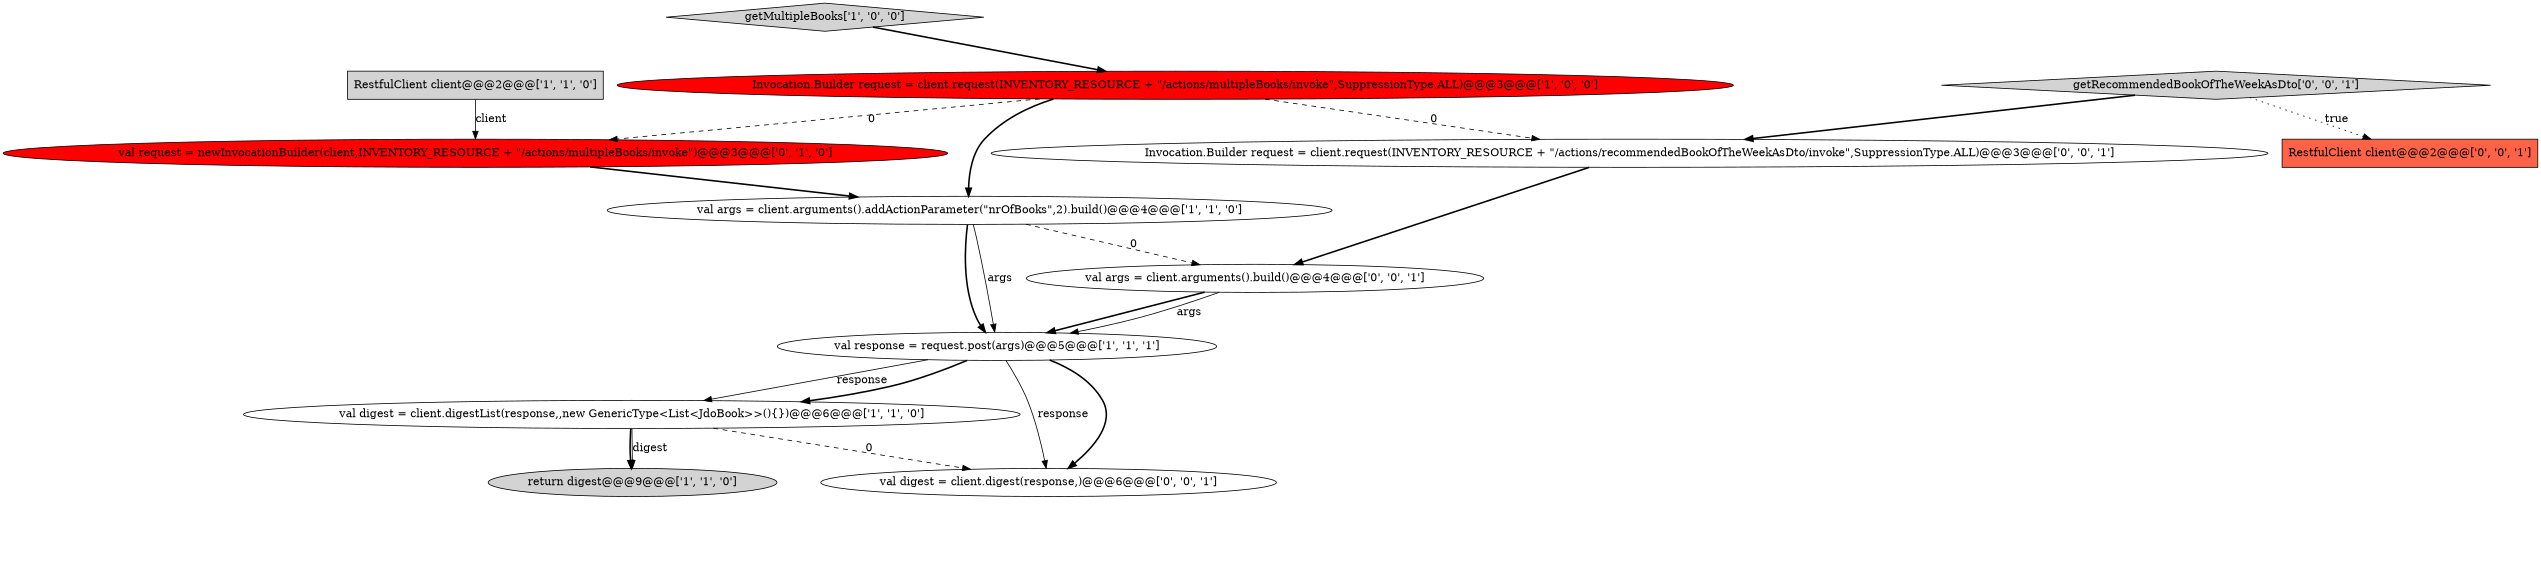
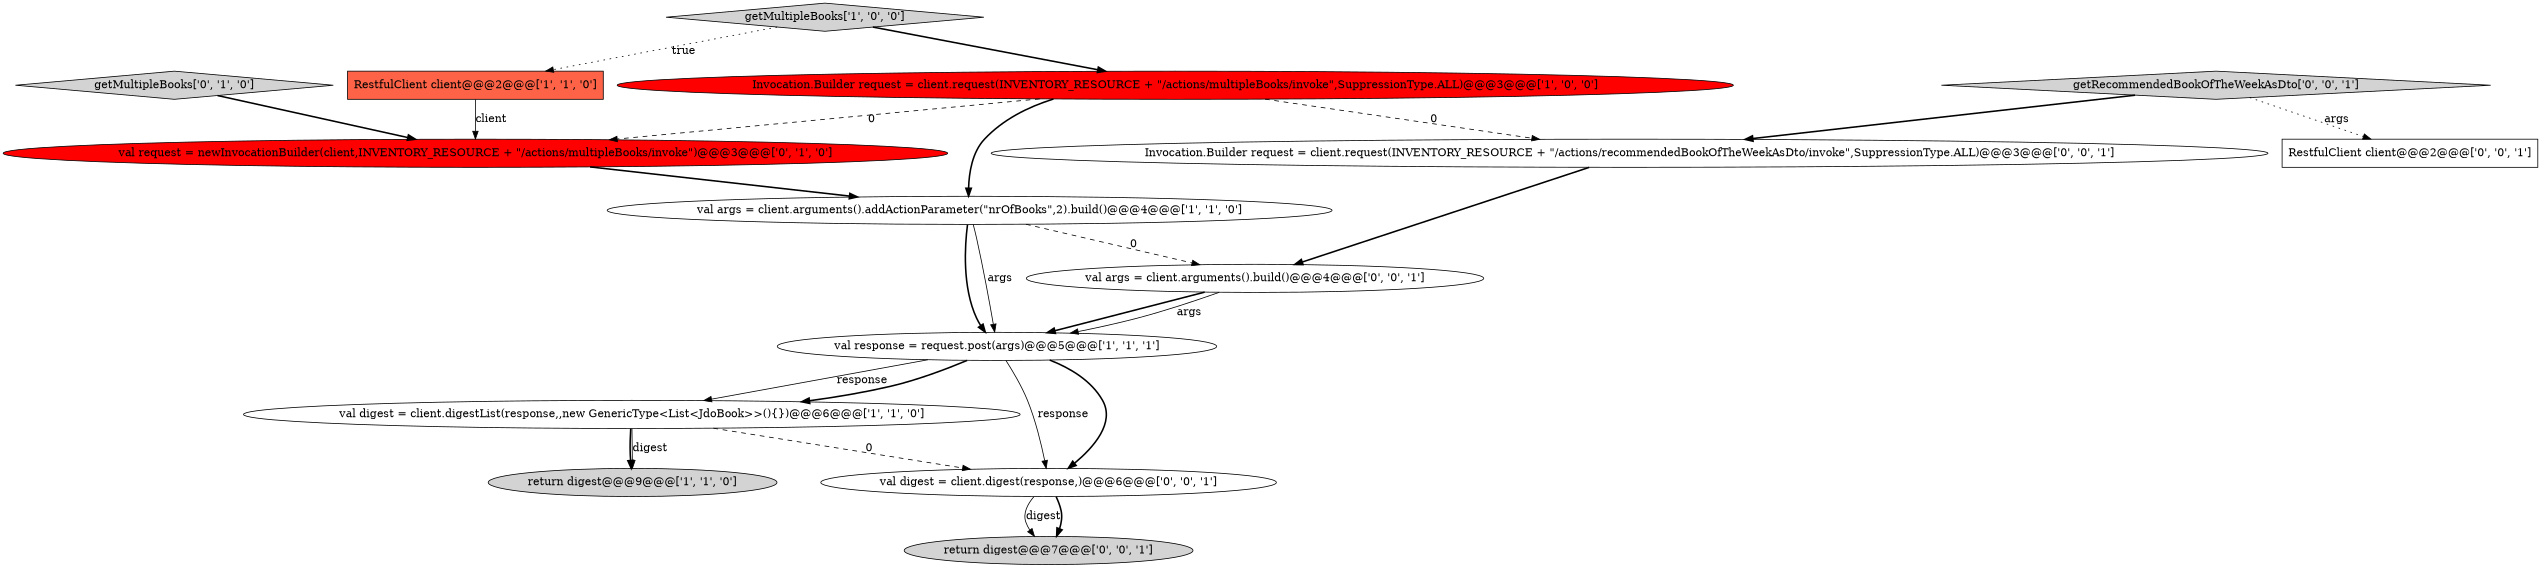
edge "getMultipleBooks['1', '0', '0']" -> "RestfulClient client@@@2@@@['1', '1', '0']": added, label "true"
node "getMultipleBooks['0', '1', '0']": added
node "RestfulClient client@@@2@@@['1', '1', '0']": fillcolor lightgray -> tomato
edge "getRecommendedBookOfTheWeekAsDto['0', '0', '1']" -> "RestfulClient client@@@2@@@['0', '0', '1']": label "true" -> "args"
node "RestfulClient client@@@2@@@['0', '0', '1']": fillcolor tomato -> white
node "return digest@@@7@@@['0', '0', '1']": added
